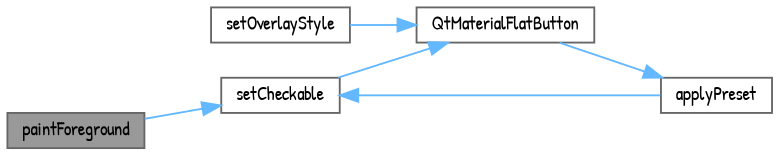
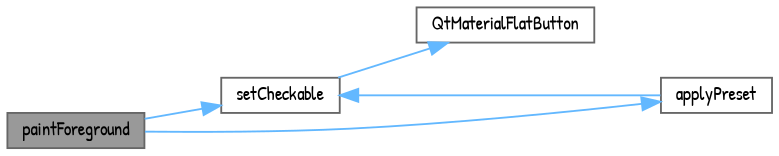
node "setOverlayStyle": removed
edge "QtMaterialFlatButton" -> "applyPreset": now "paintForeground" -> "applyPreset"
